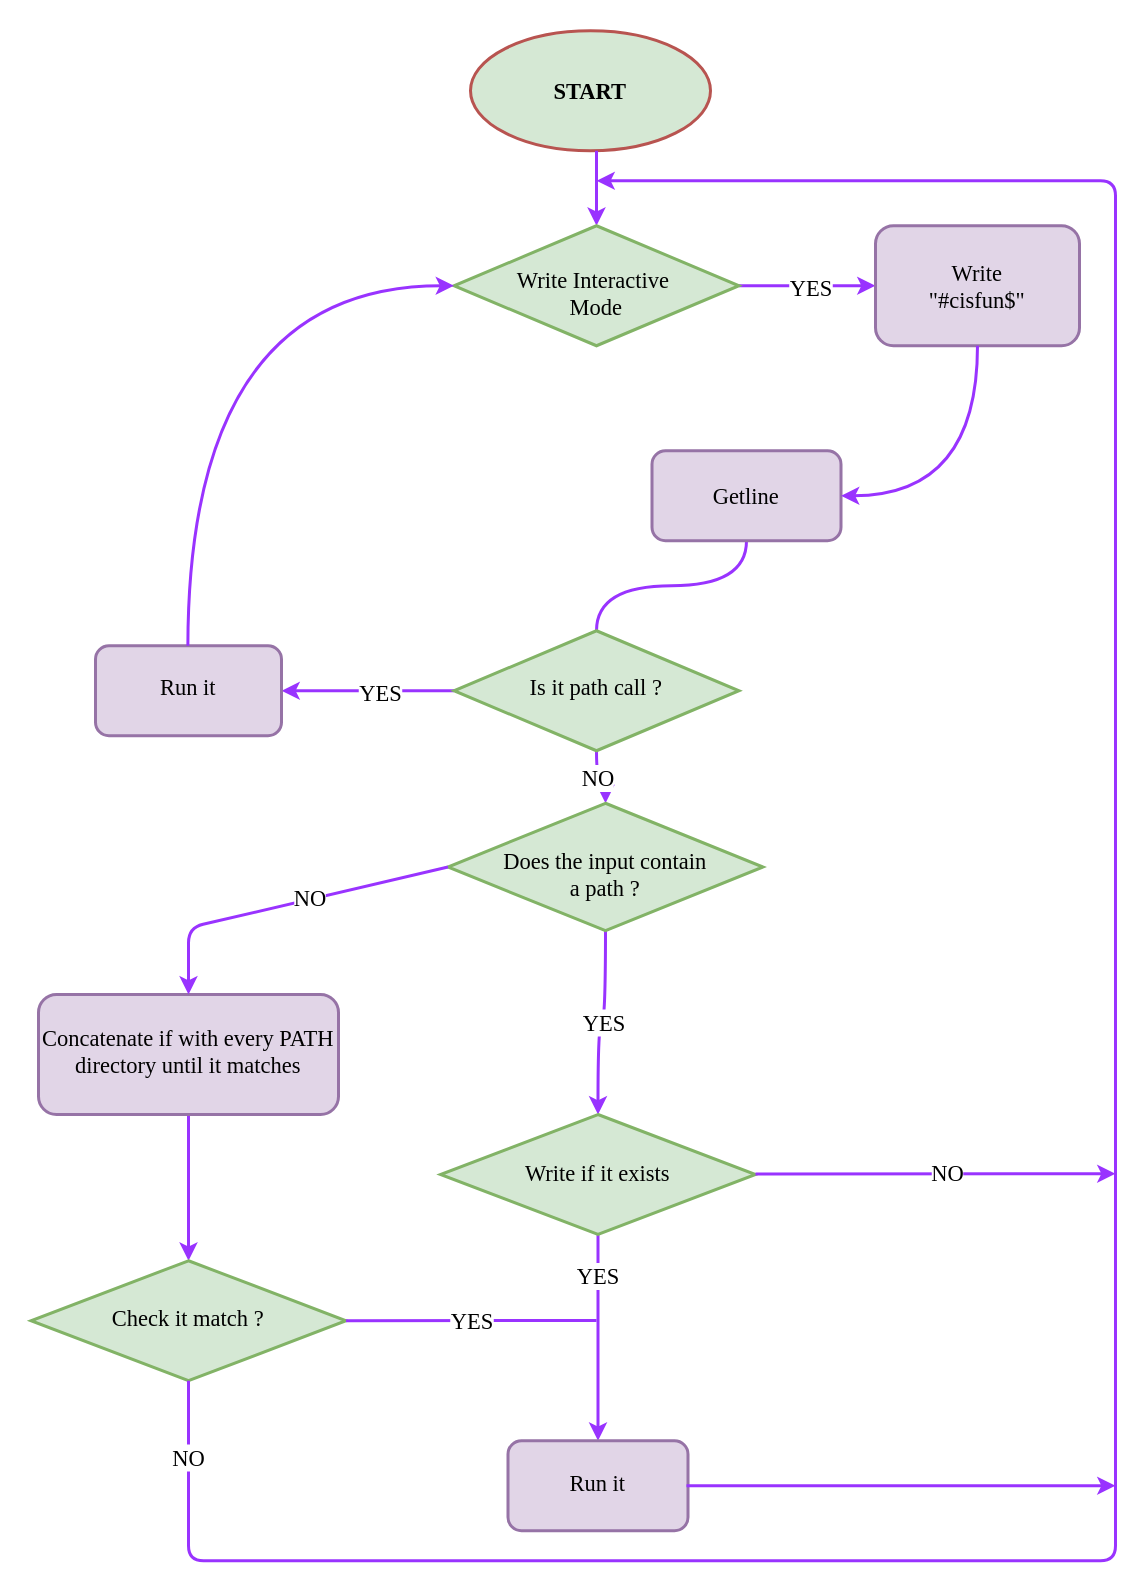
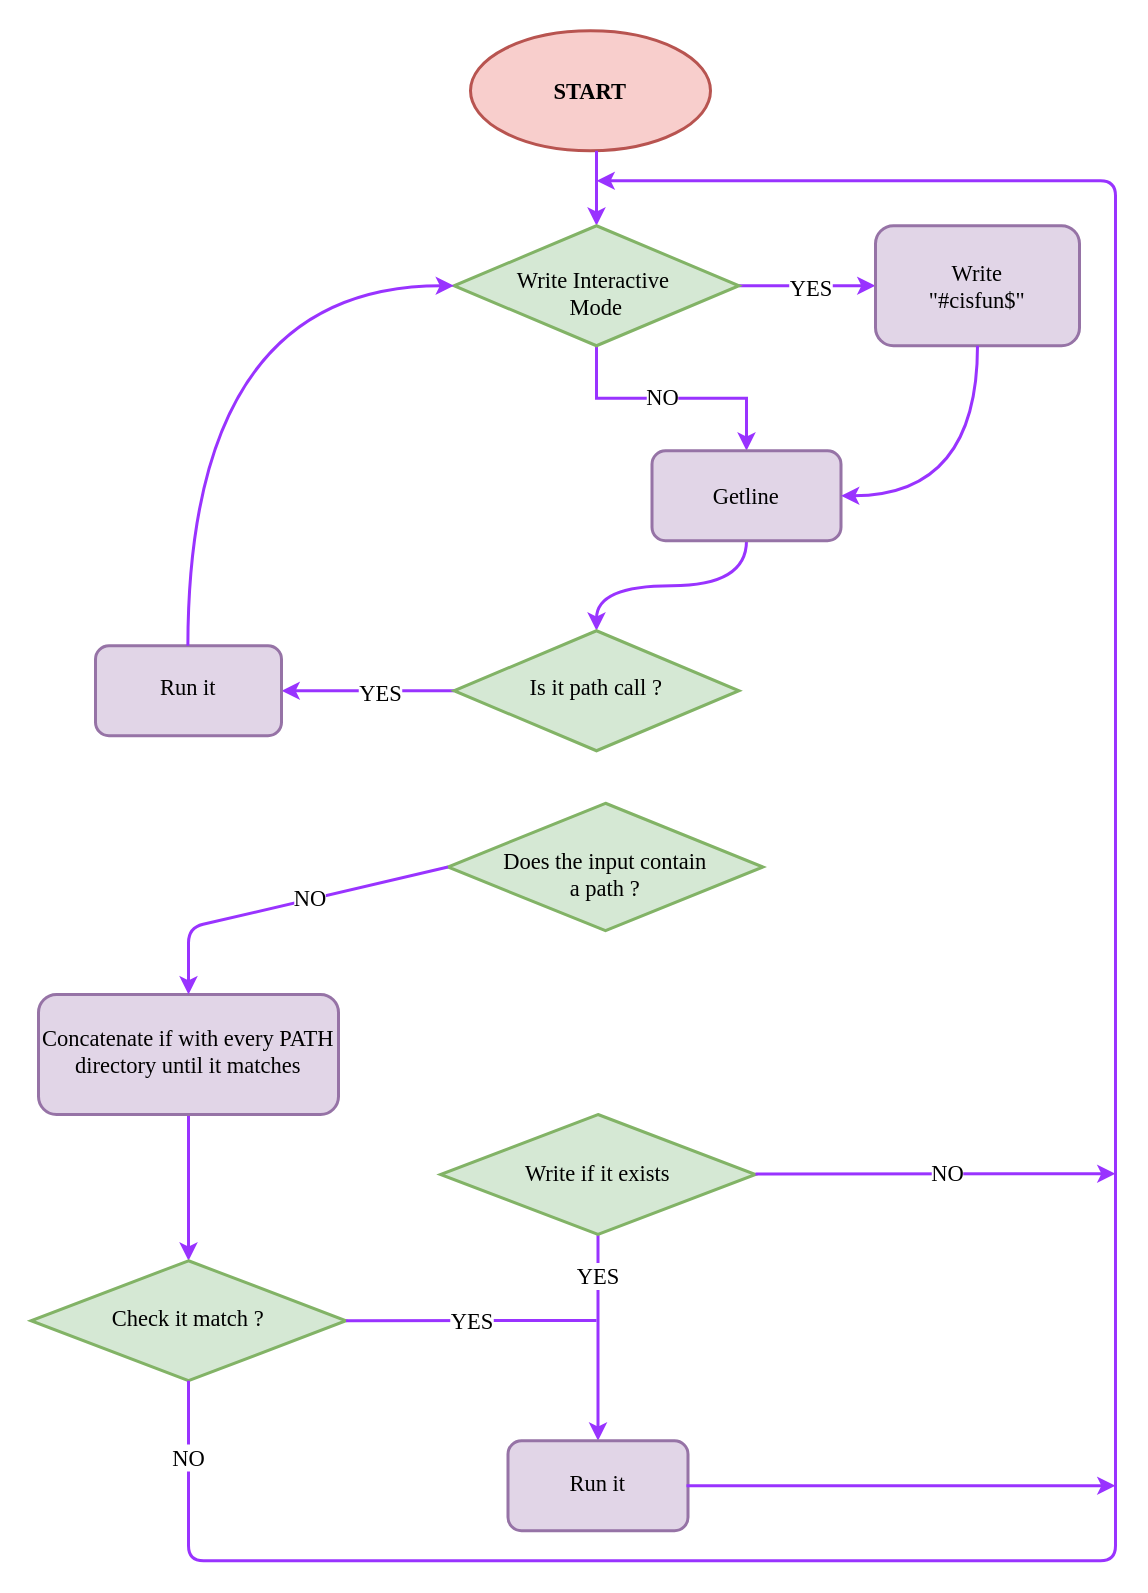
node "START": fillcolor #d5e8d4 -> #f8cecc
edge "Write Interactive Mode" -> "Getline": added, label "NO"
edge "Getline" -- "Is it path call ?": arrowhead none -> classic
edge "Is it path call ?" -> "Does the input contain a path ?": removed, label "NO"
edge "Does the input contain a path ?" -> "Write if it exists": removed, label "YES"
